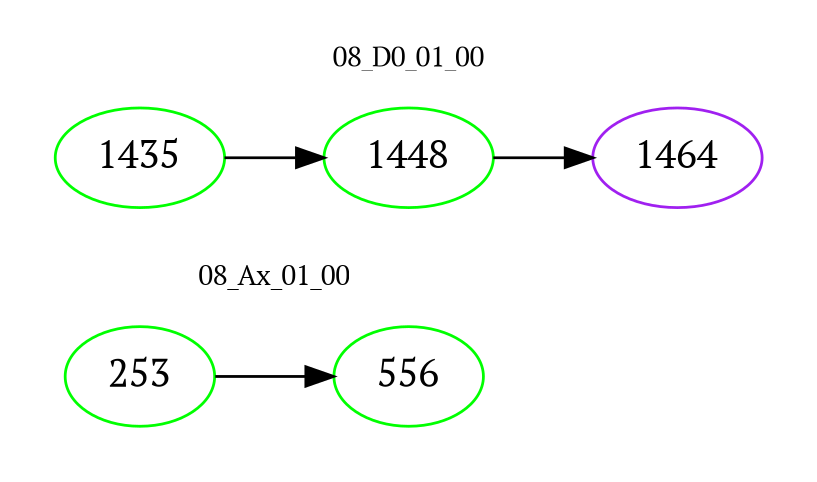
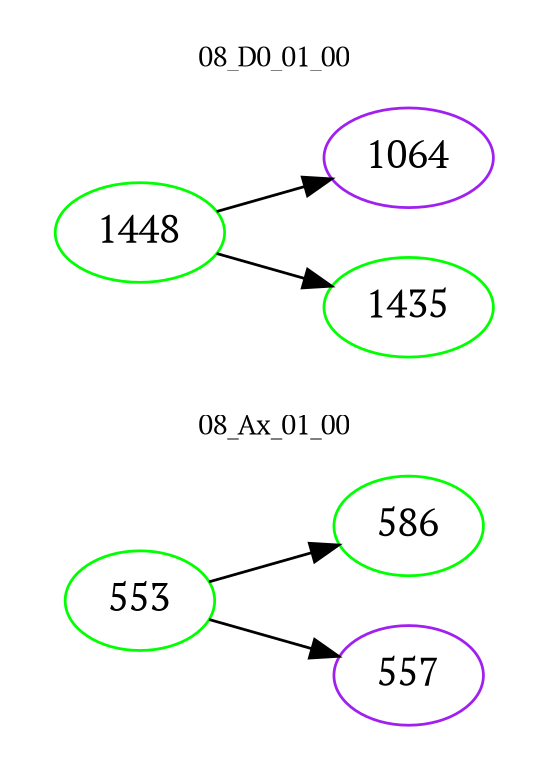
edge "1435" -> "1448": reversed
node "1464": label "1464" -> "1064"
node "253": label "253" -> "553"
node "556": label "556" -> "586"
node "557": added
